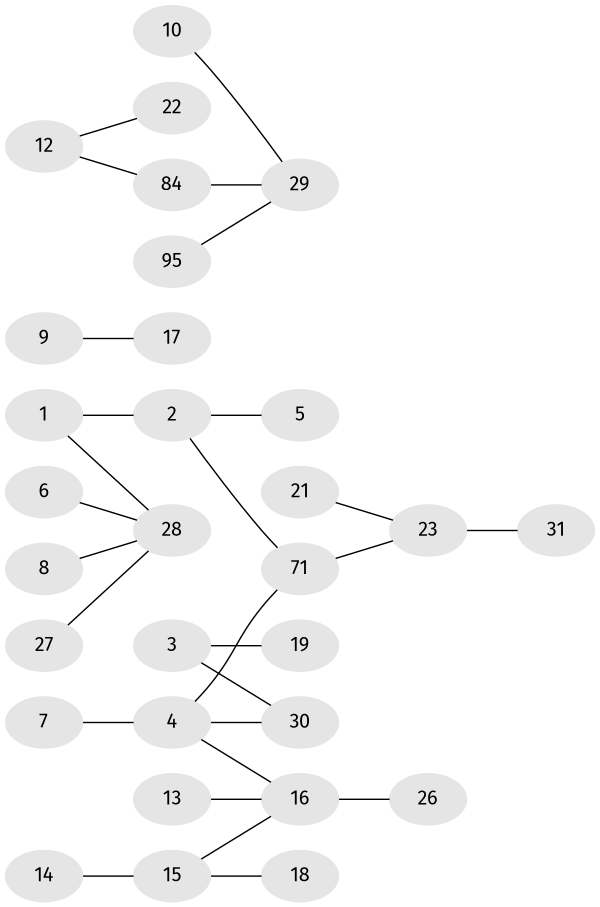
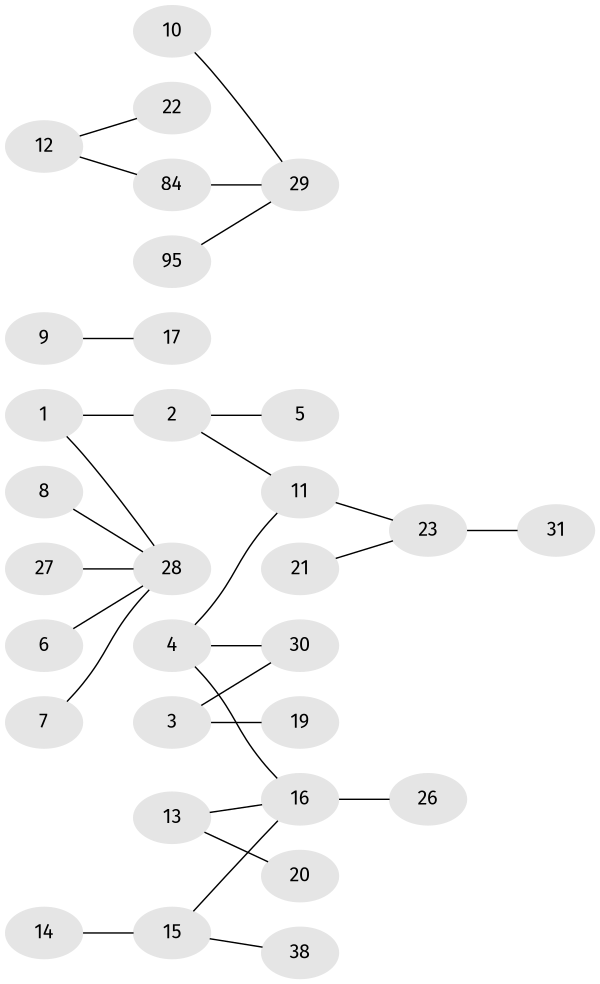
node "71": label "71" -> "11"
edge "7" -- "4": now "7" -- "28"
node "20": added
node "18": label "18" -> "38"
